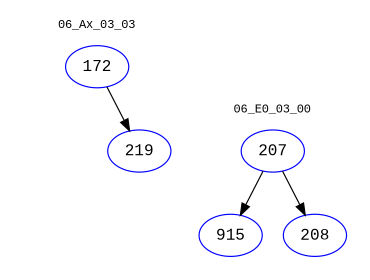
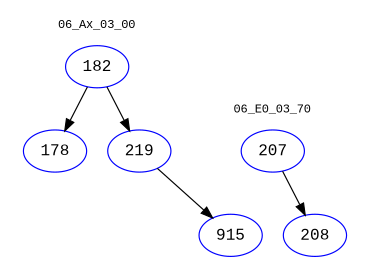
cluster "06_Ax_03_03": label "06_Ax_03_03" -> "06_Ax_03_00"
node "172": label "172" -> "182"
cluster "06_E0_03_00": label "06_E0_03_00" -> "06_E0_03_70"
node "178": added
edge "207" -> "915": now "219" -> "915"
